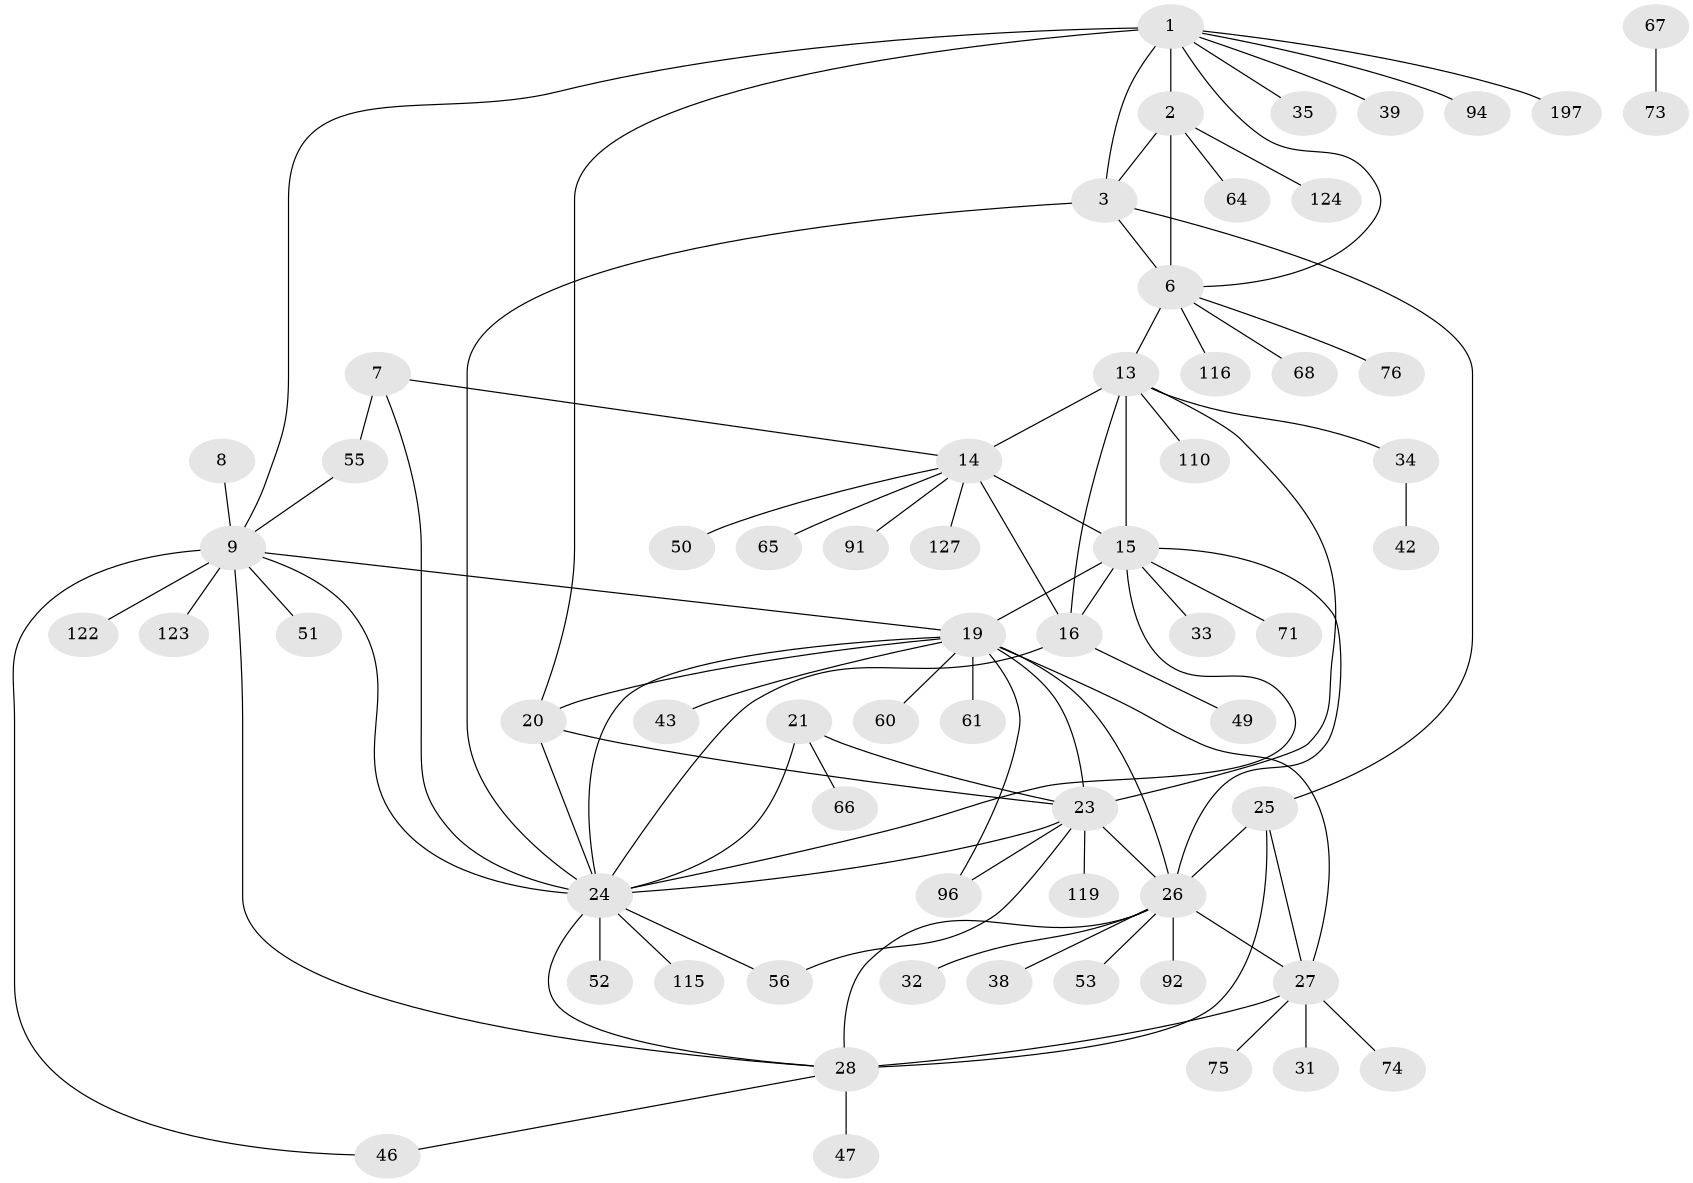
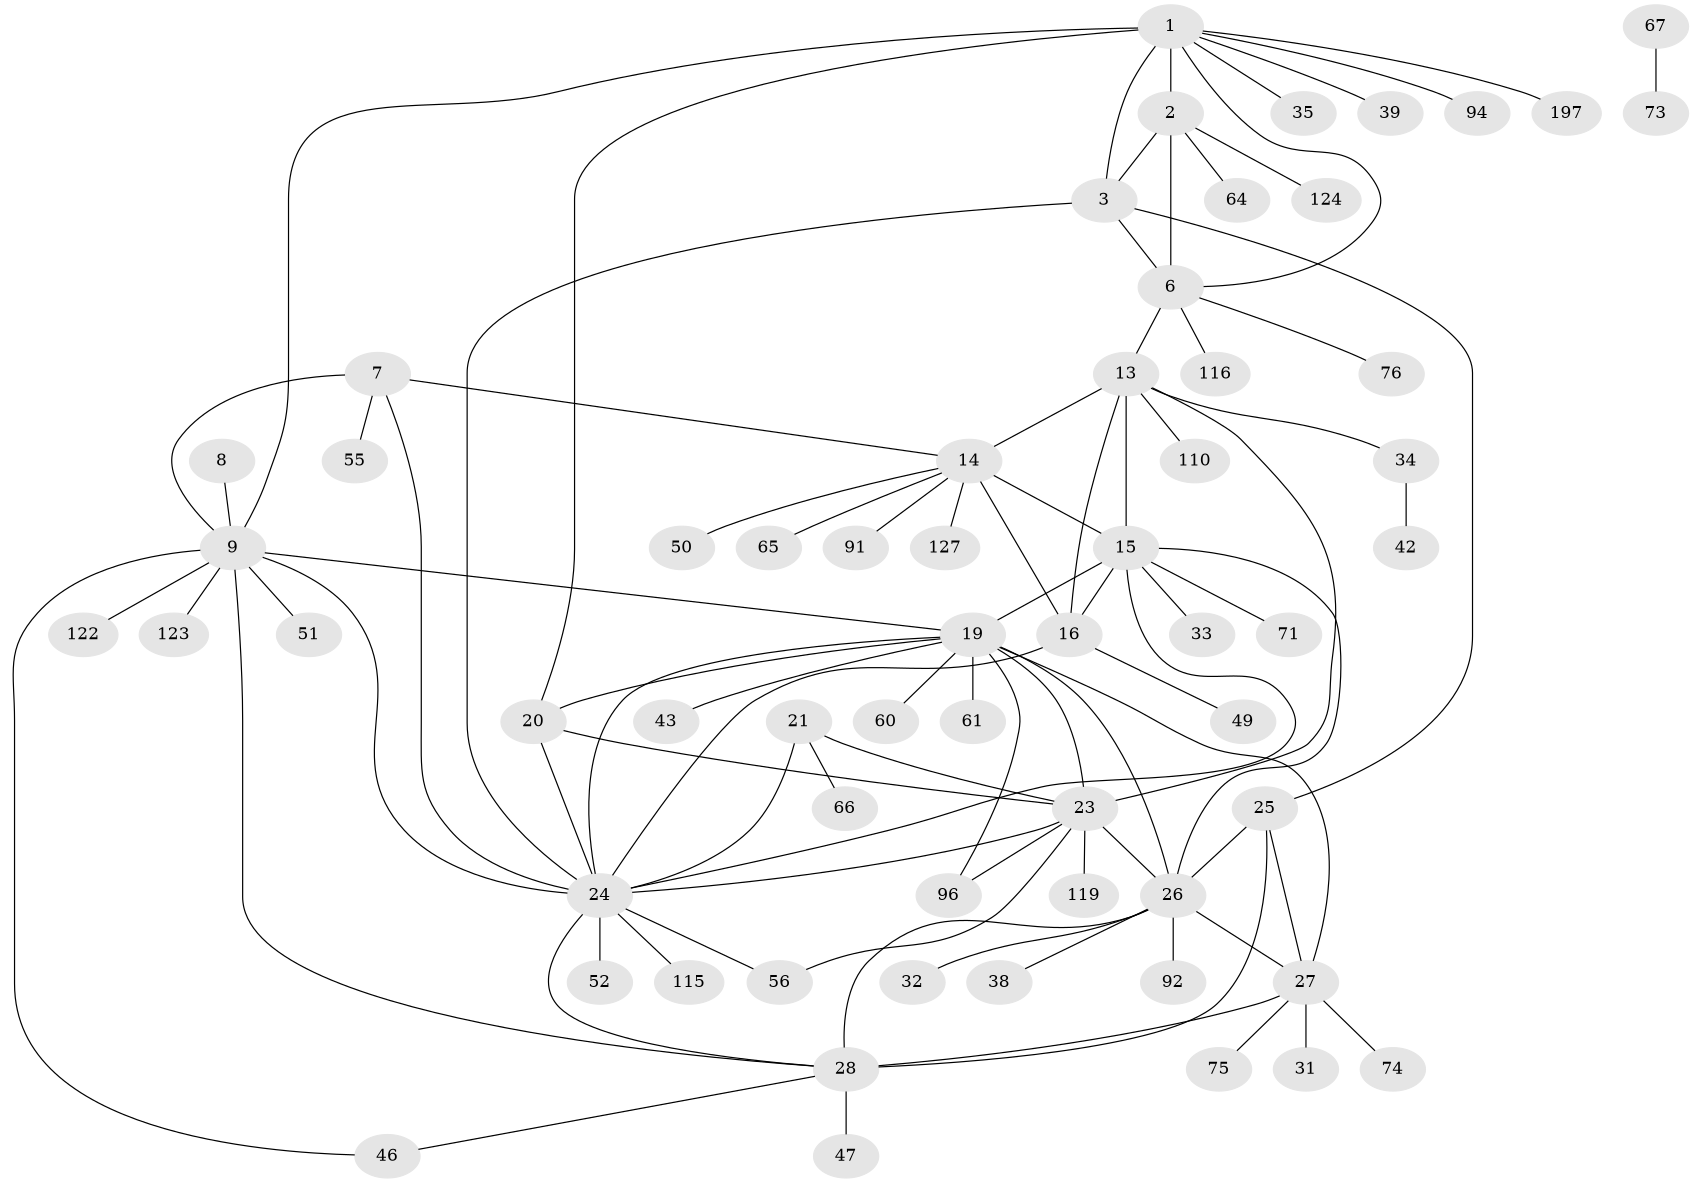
node "68": removed
edge "55" -- "9": now "7" -- "9"
node "53": removed
